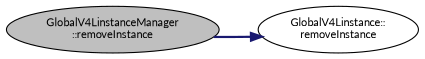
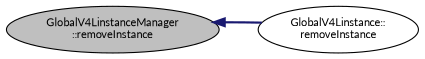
edge "GlobalV4LinstanceManager ::removeInstance" -> "GlobalV4Linstance:: removeInstance": reversed
